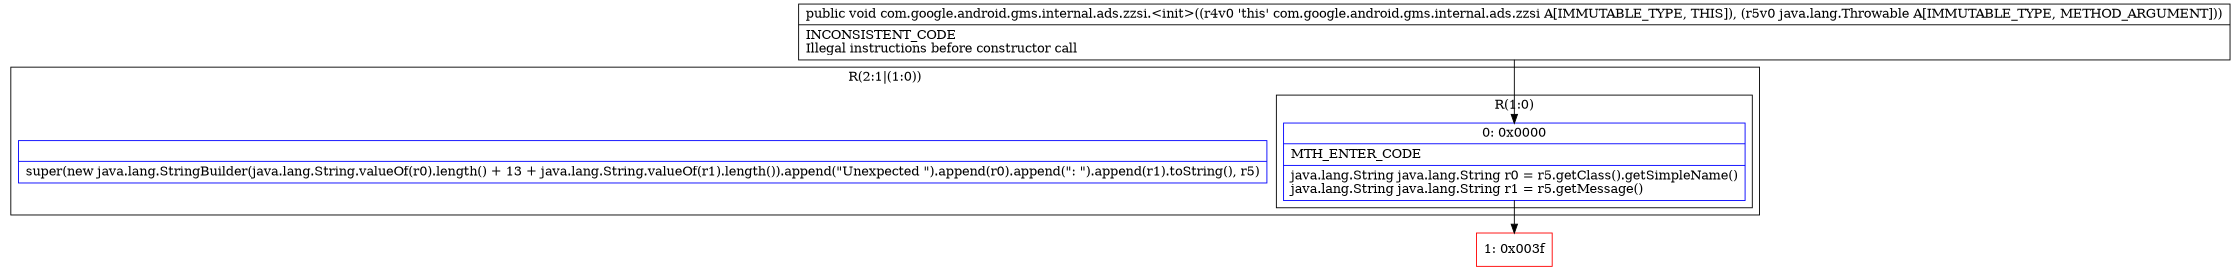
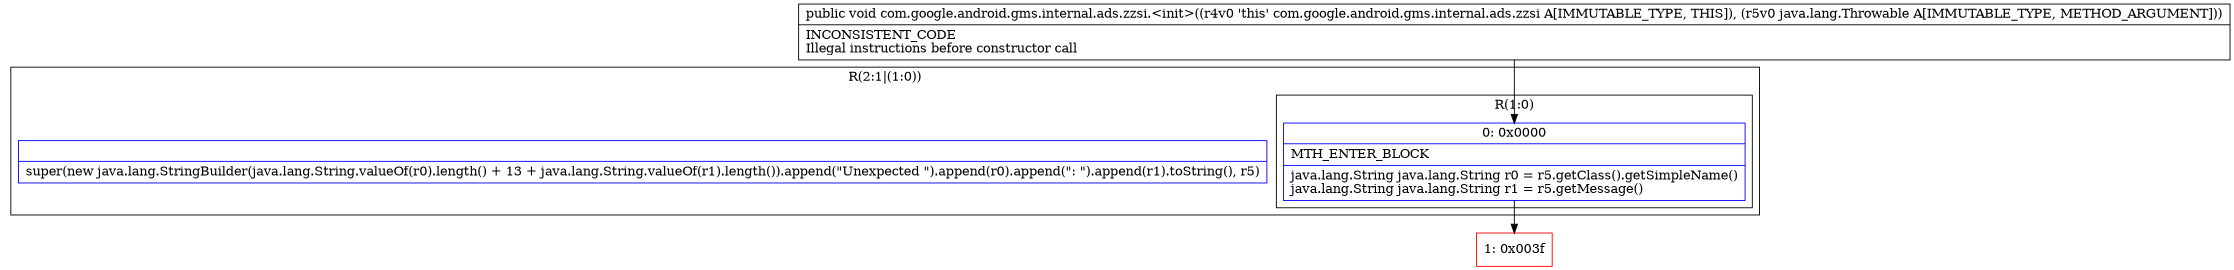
node "0: 0x0000": text "MTH_ENTER_CODE" -> "MTH_ENTER_BLOCK"
